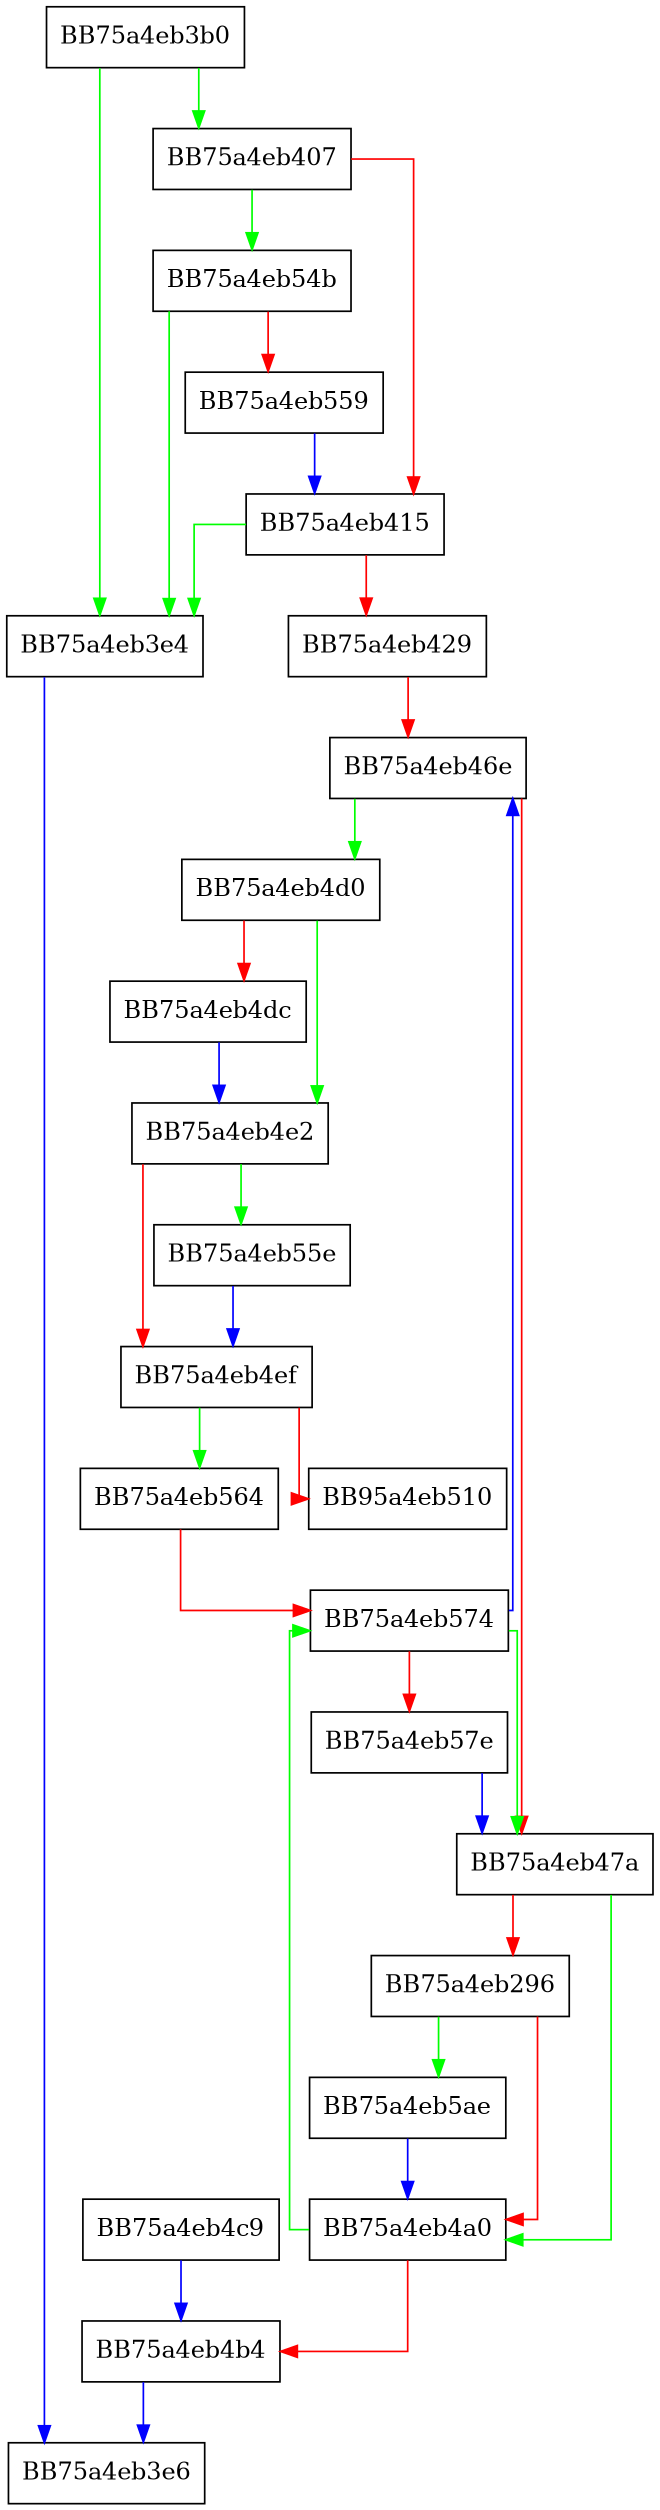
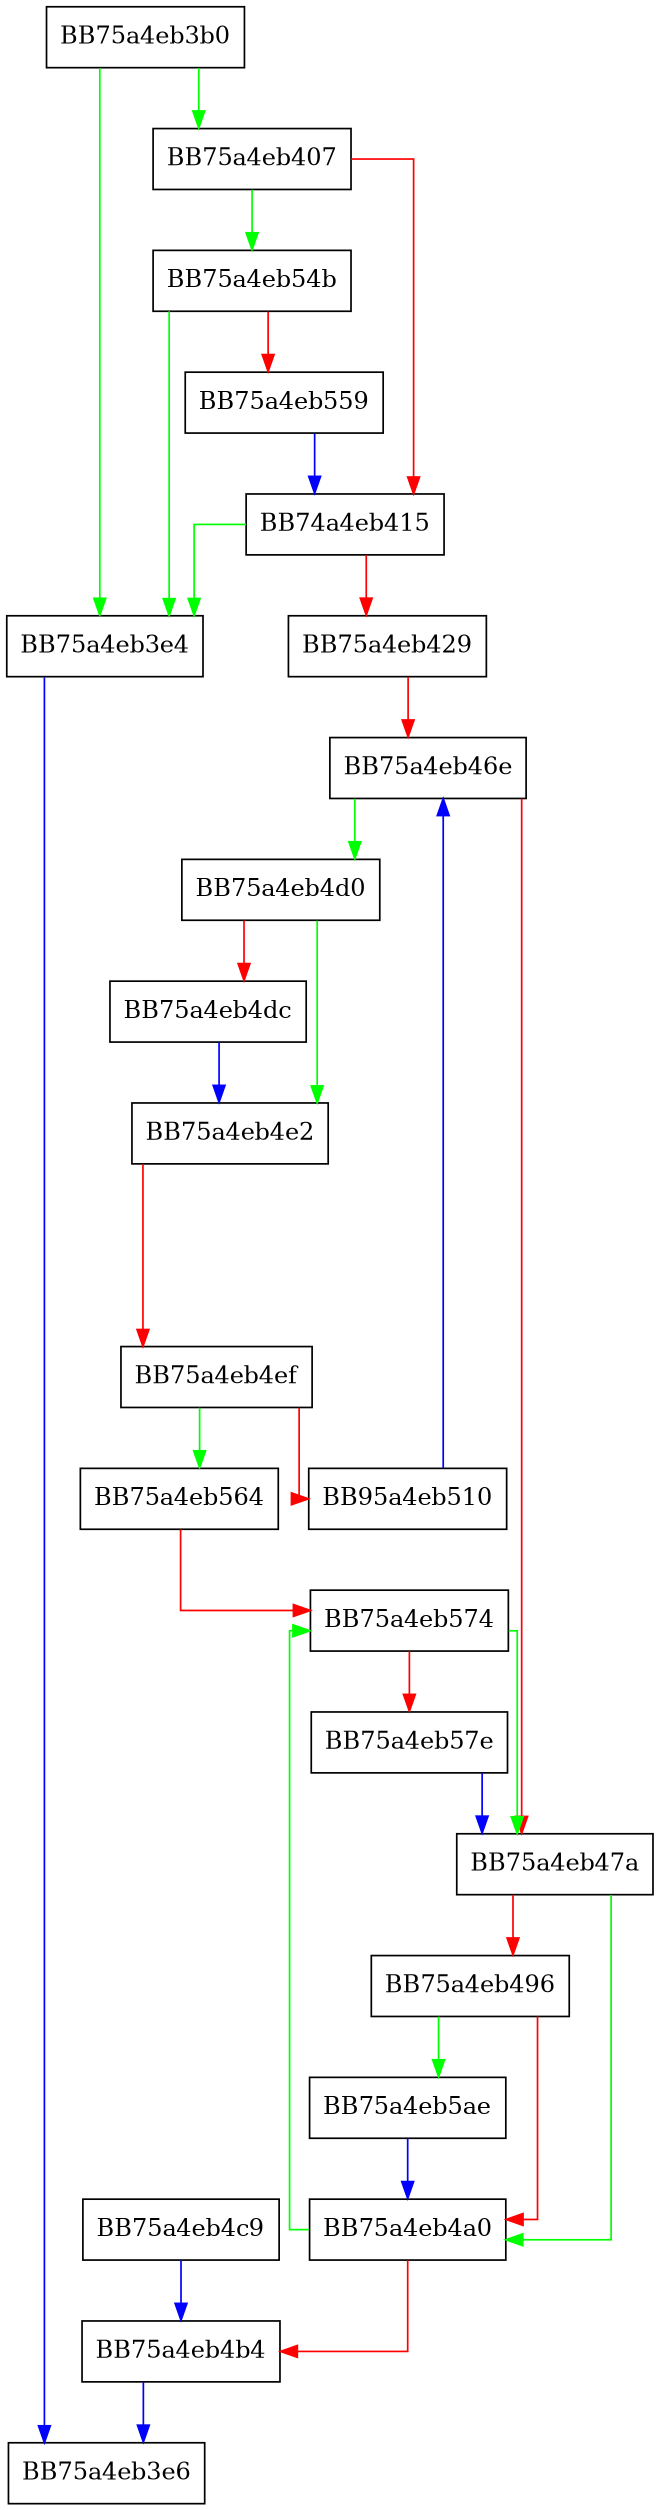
node "BB75a4eb415": label "BB75a4eb415" -> "BB74a4eb415"
edge "BB75a4eb574" -> "BB75a4eb46e": now "BB95a4eb510" -> "BB75a4eb46e"
node "BB75a4eb55e": removed
node "BB75a4eb296": label "BB75a4eb296" -> "BB75a4eb496"
